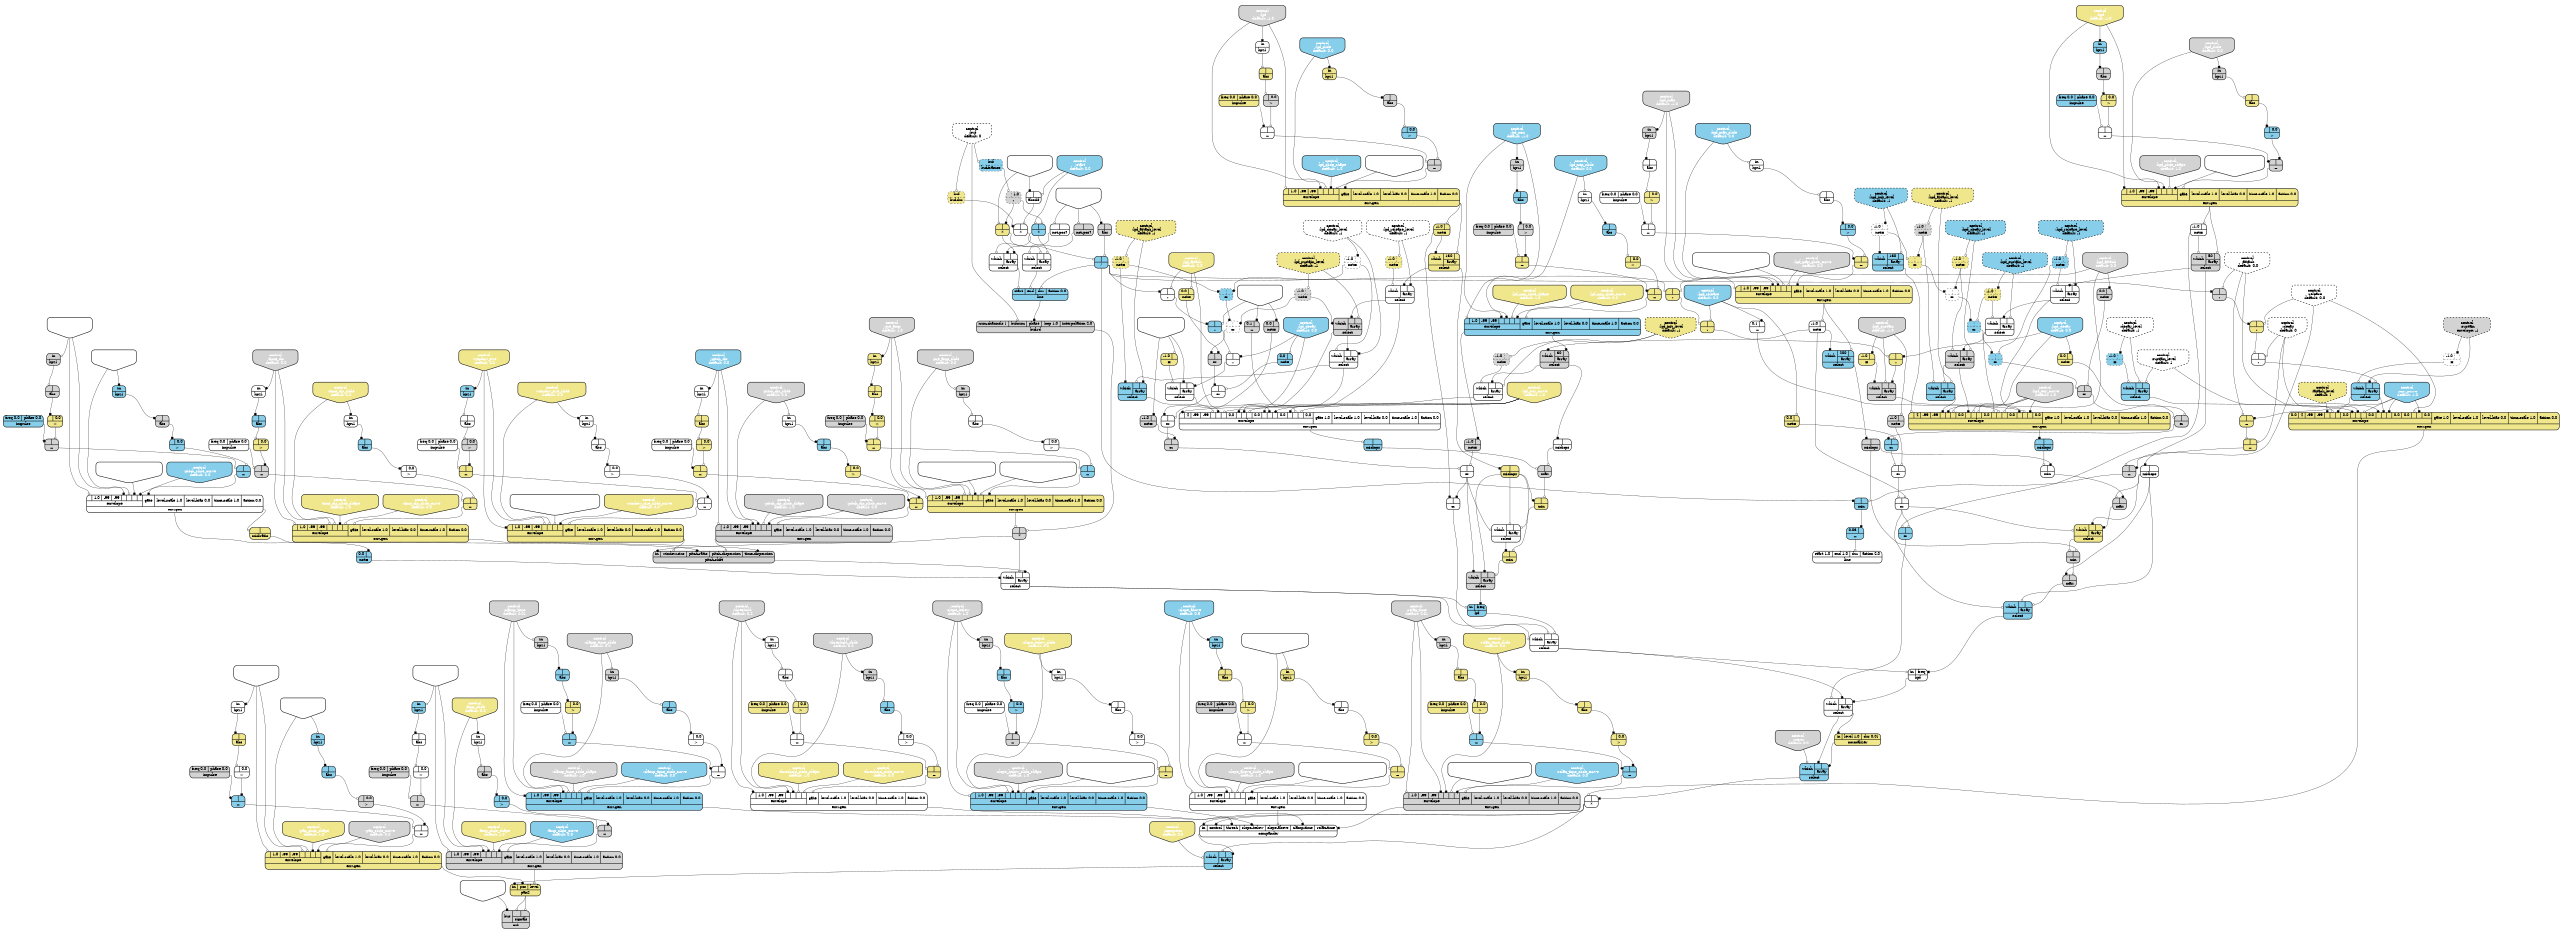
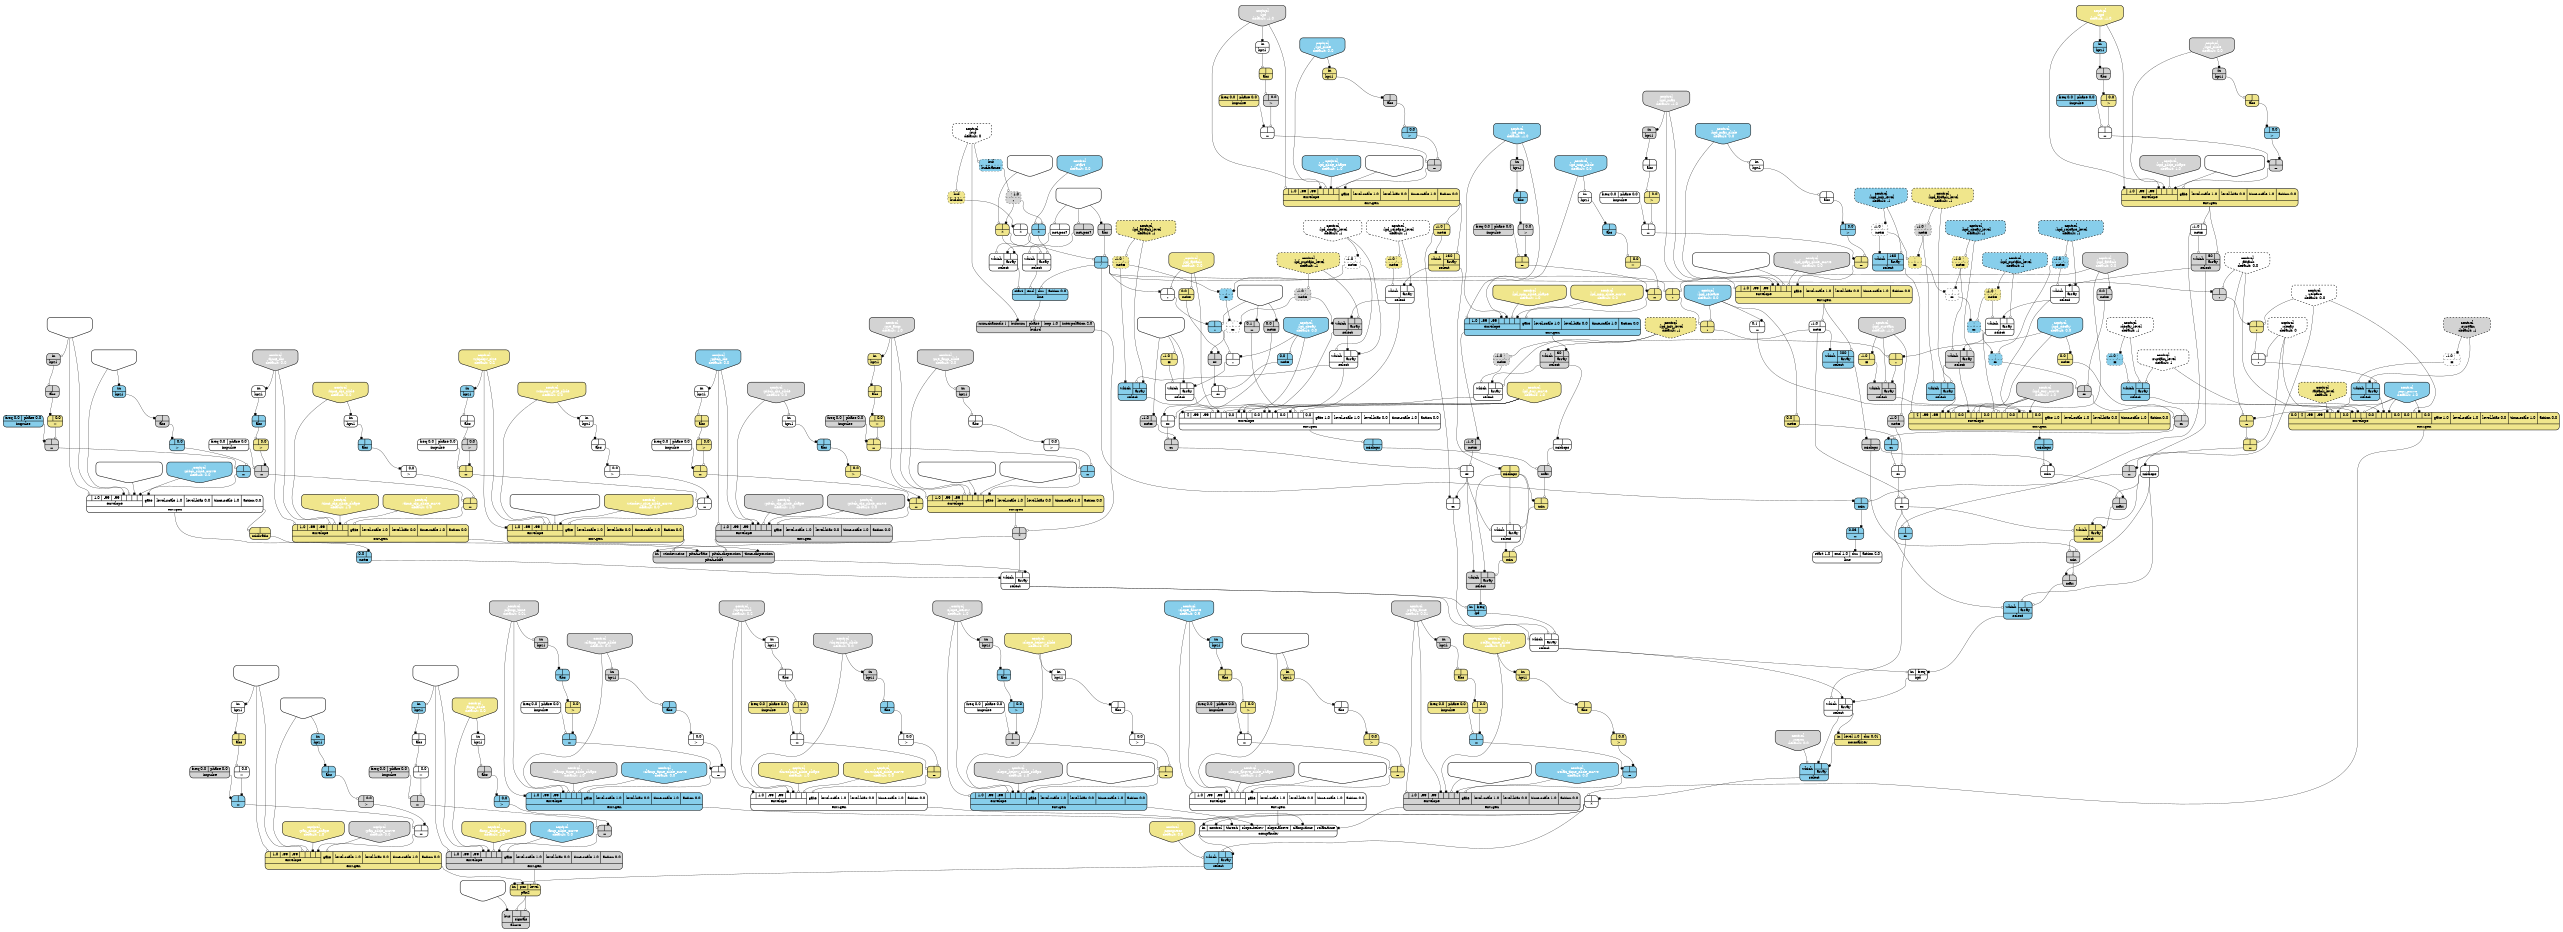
node "absdif": removed
edge "control :buf default: 0" -> "num-channels 1": arrowhead odot -> box
edge "start" -> "num-channels 1": arrowhead box -> odot
node "control :sustain envelope: -1": label "control :sustain envelope: -1" -> "control :sustain default: -1"
edge "0.03" -> "start 1.0": arrowhead odot -> box
node "bus": text "out" -> "above"
